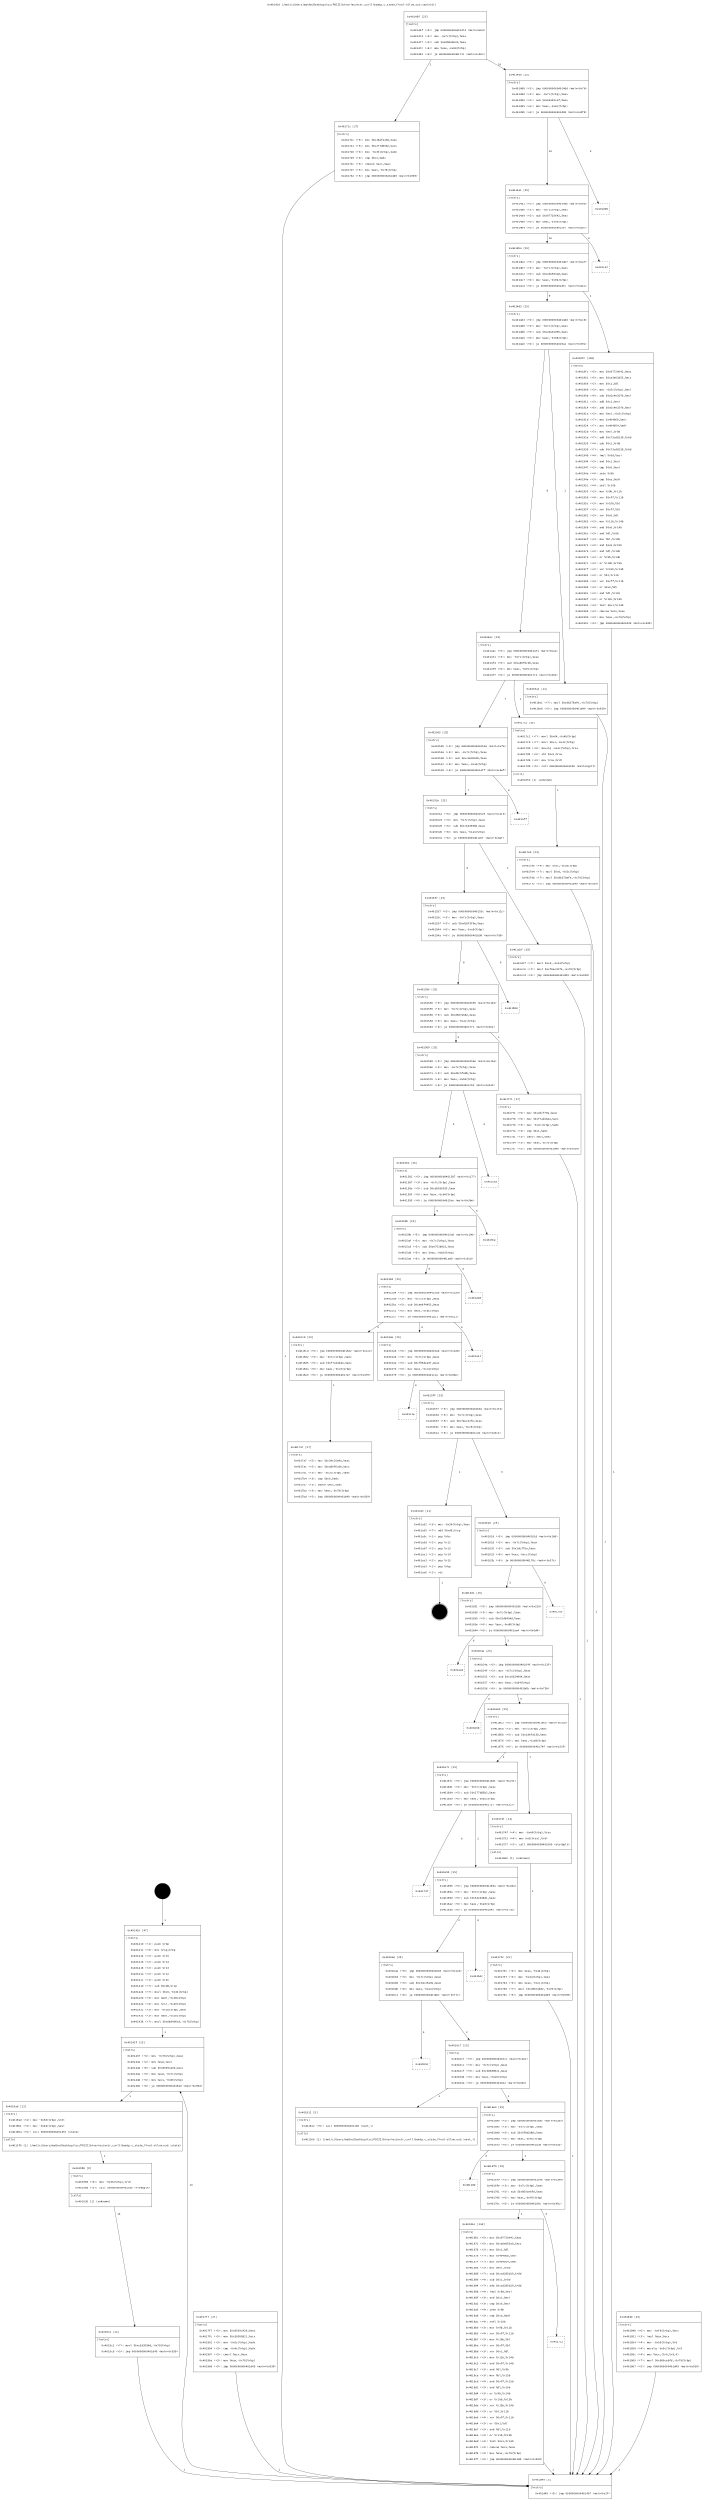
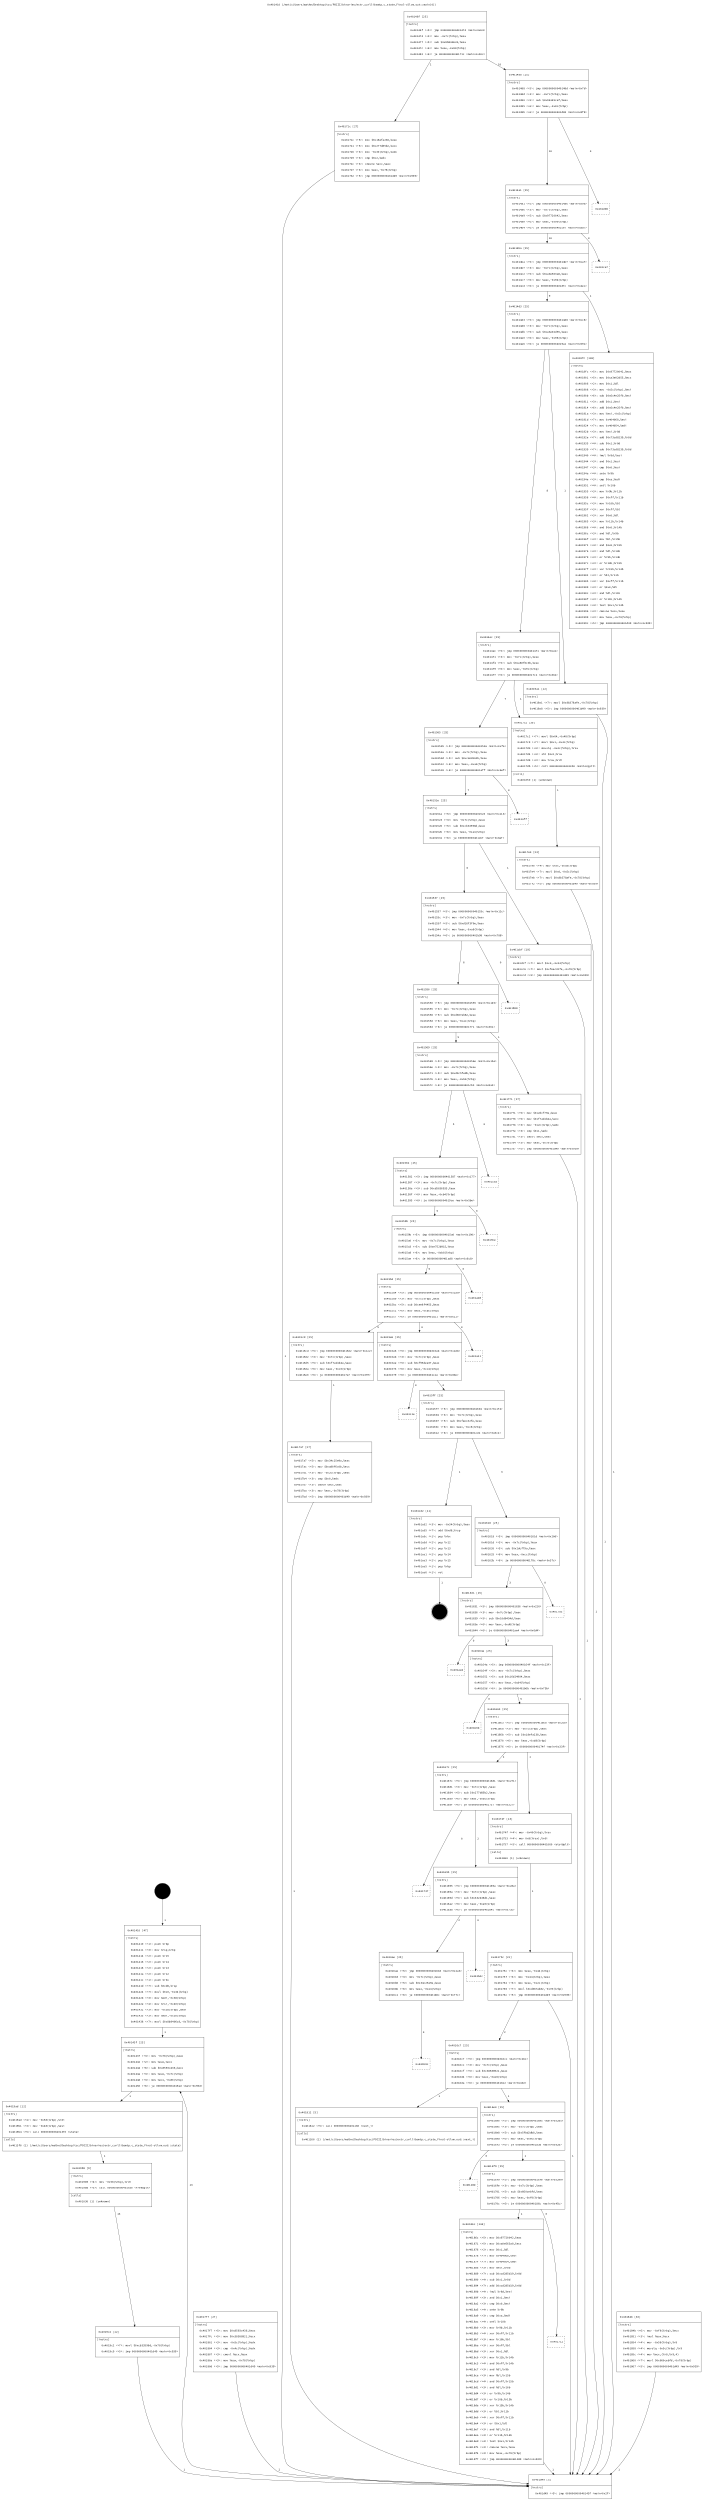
edge "0x4016ae [25]" -> "0x4016c7 [25]": now "0x40175c [21]" -> "0x4016c7 [25]"
edge "0x4017a7 [27]" -> "0x401d49 [5]": added, label "1"
